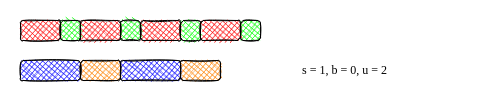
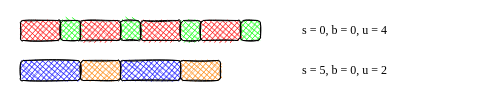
node "s = 0, b = 0, u = 4": added
node "s = 1, b = 0, u = 2": label "s = 1, b = 0, u = 2" -> "s = 5, b = 0, u = 2"
